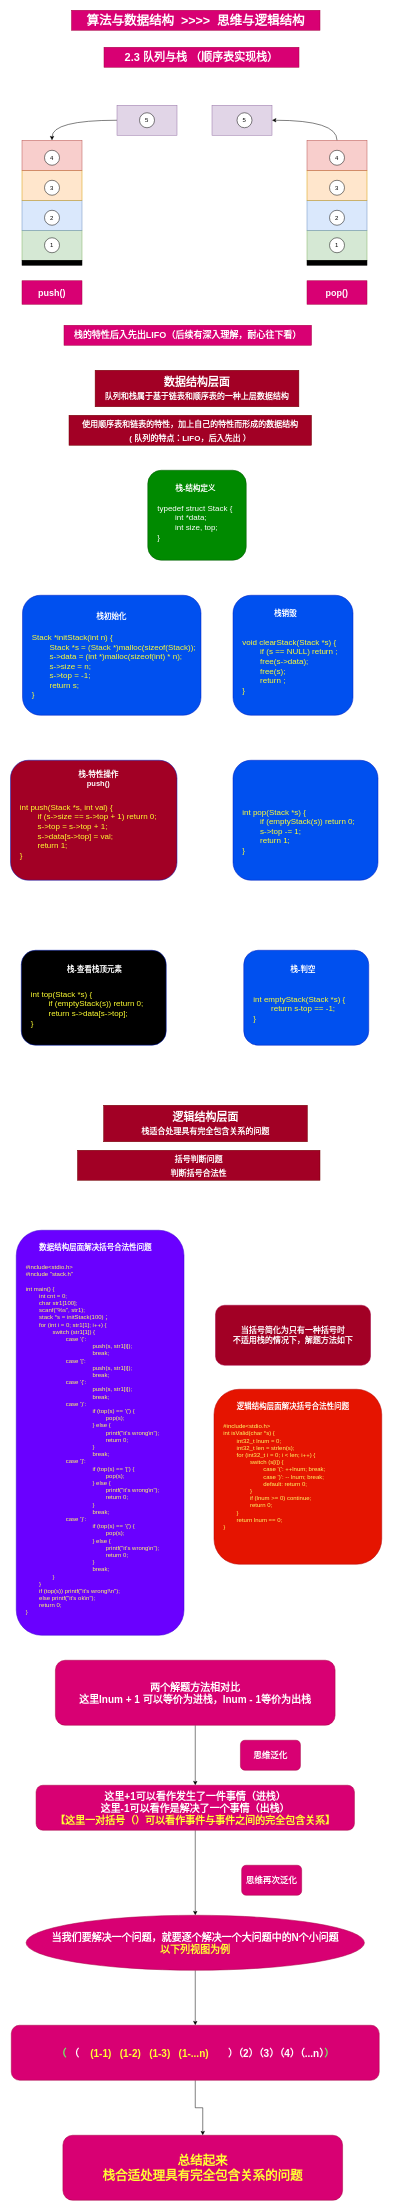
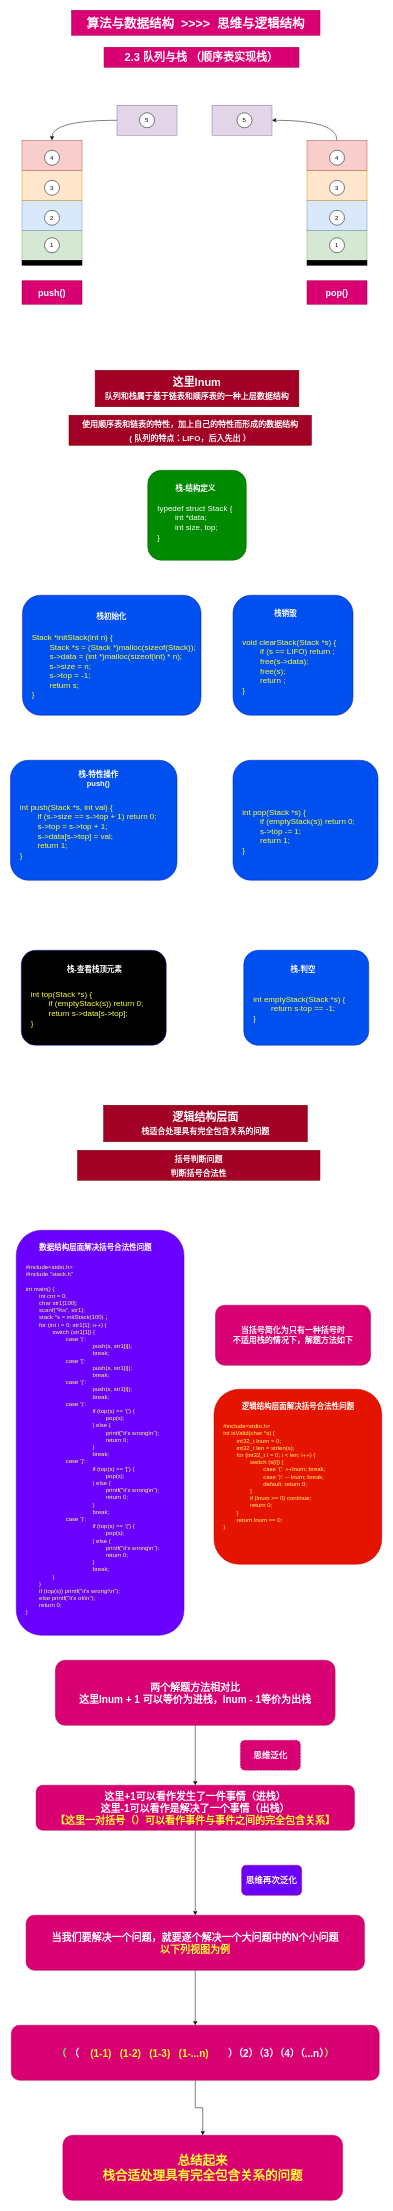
node "算法与数据结构 >>>> 思维与逻辑结构": size 249x20 -> 249x25
node "栈的特性后入先出LIFO（后续有深入理解，耐心往下看）": removed
node "数据结构层面 队列和栈属于基于链表和顺序表的一种上层数据结构": label "数据结构层面 队列和栈属于基于链表和顺序表的一种上层数据结构" -> "这里lnum 队列和栈属于基于链表和顺序表的一种上层数据结构"
node "void clearStack(Stack *s) { if (s == NULL) return ; free(s->data); free(s); return ; }": label "void clearStack(Stack *s) { if (s == NULL) return ; free(s->data); free(s); return ; }" -> "void clearStack(Stack *s) { if (s == LIFO) return ; free(s->data); free(s); return ; }"
node "int push(Stack *s, int val) { if (s->size == s->top + 1) return 0; s->top = s->top + 1; s->data[s->top] = val; return 1; }": fillcolor #a20025 -> #0050ef
node "当括号简化为只有一种括号时 不适用栈的情况下，解题方法如下": fillcolor #a20025 -> #d80073
node "逻辑结构层面解决括号合法性问题": moved (293, 1406) -> (298, 1406)
node "思维泛化": style solid -> dashed
node "思维再次泛化": fillcolor #d80073 -> #6a00ff
node "当我们要解决一个问题，就要逐个解决一个大问题中的N个小问题 以下列视图为例": shape ellipse -> rounded rectangle
